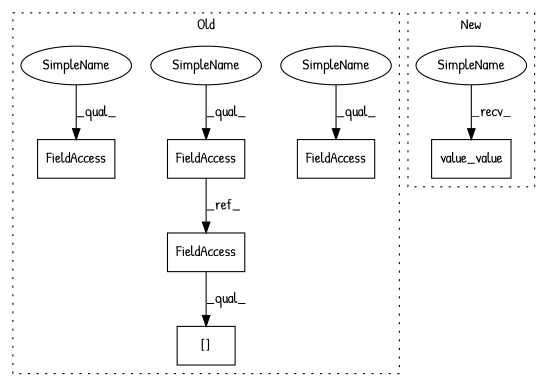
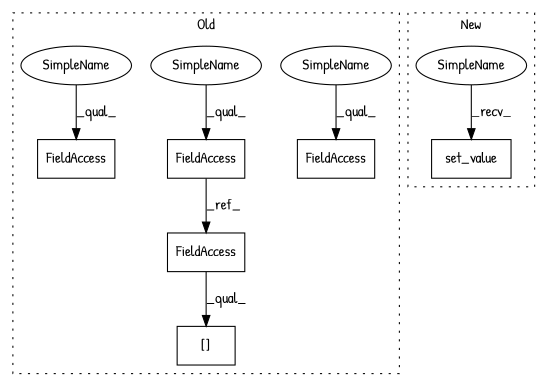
node "value_value": label "value_value" -> "set_value"
